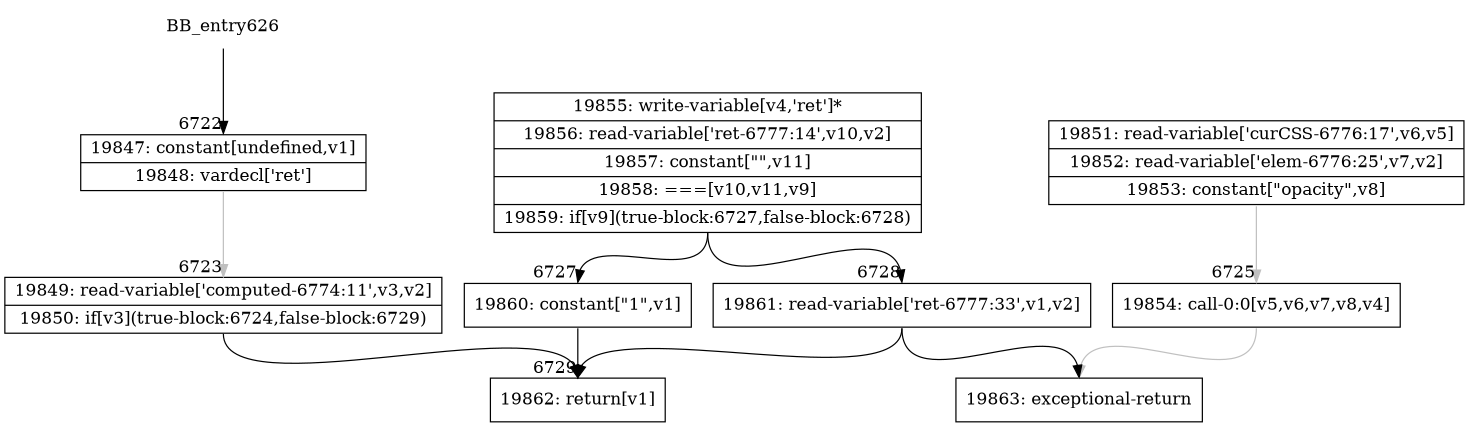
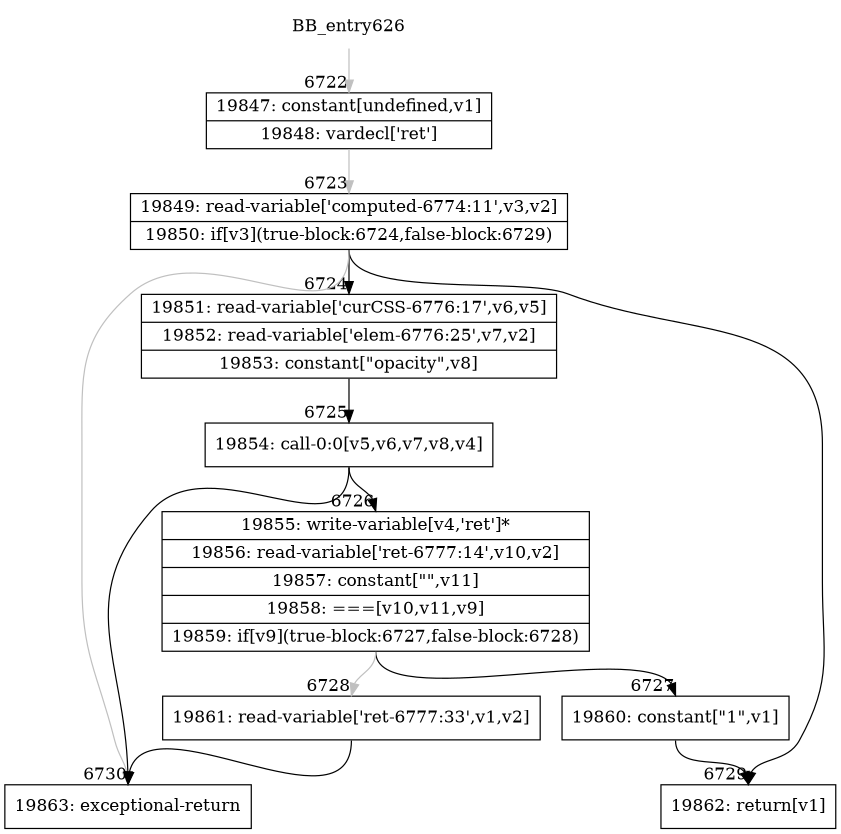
edge "BB_entry626" -> "19847: constant[undefined,v1]": color black -> gray
edge "19851: read-variable['curCSS-6776:17',v6,v5]" -> "19854: call-0:0[v5,v6,v7,v8,v4]": color gray -> black
edge "19855: write-variable[v4,'ret']*" -> "19861: read-variable['ret-6777:33',v1,v2]": color black -> gray
edge "19849: read-variable['computed-6774:11',v3,v2]" -> "19851: read-variable['curCSS-6776:17',v6,v5]": added
edge "19861: read-variable['ret-6777:33',v1,v2]" -> "19862: return[v1]": removed
edge "19854: call-0:0[v5,v6,v7,v8,v4]" -> "19863: exceptional-return": color gray -> black
edge "19849: read-variable['computed-6774:11',v3,v2]" -> "19863: exceptional-return": added
edge "19854: call-0:0[v5,v6,v7,v8,v4]" -> "19855: write-variable[v4,'ret']*": added
